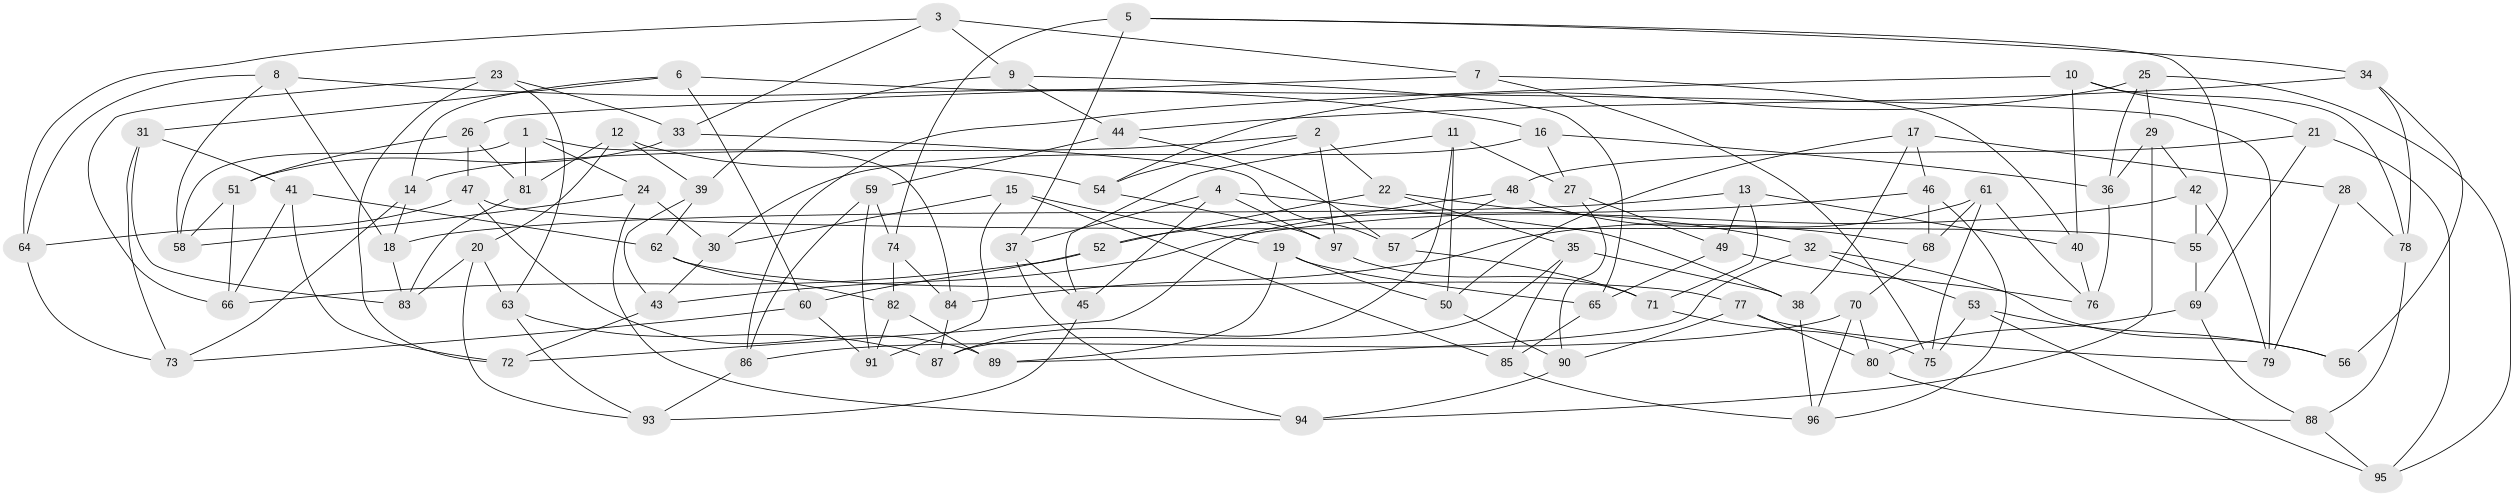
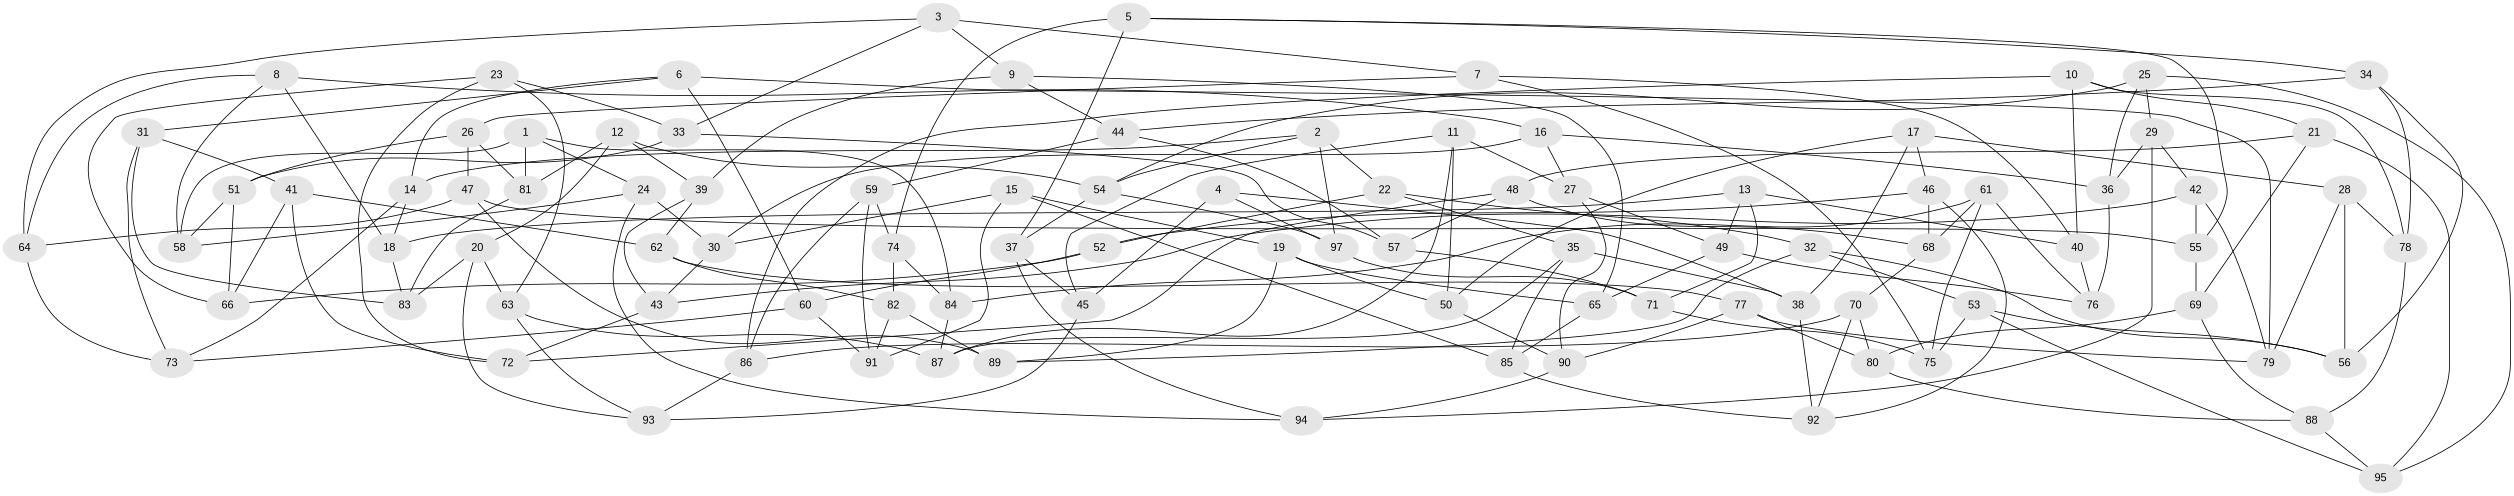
edge "4" -- "37": now "54" -- "37"
edge "28" -- "56": added
node "96": label "96" -> "92"
